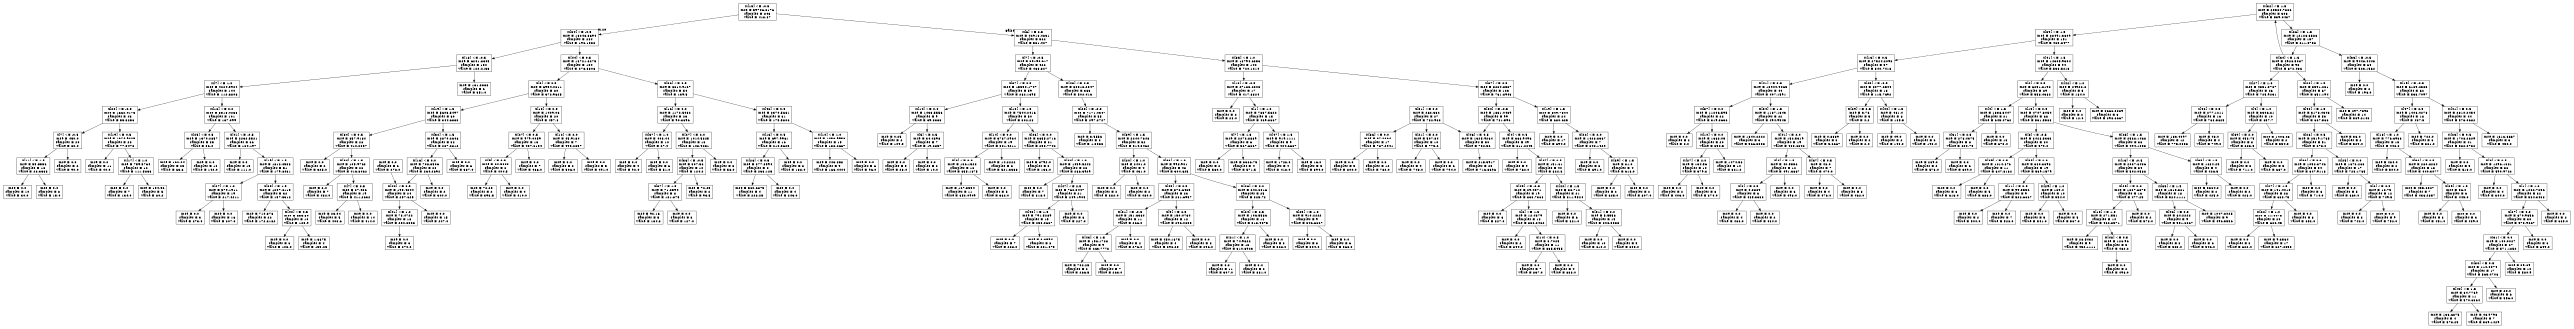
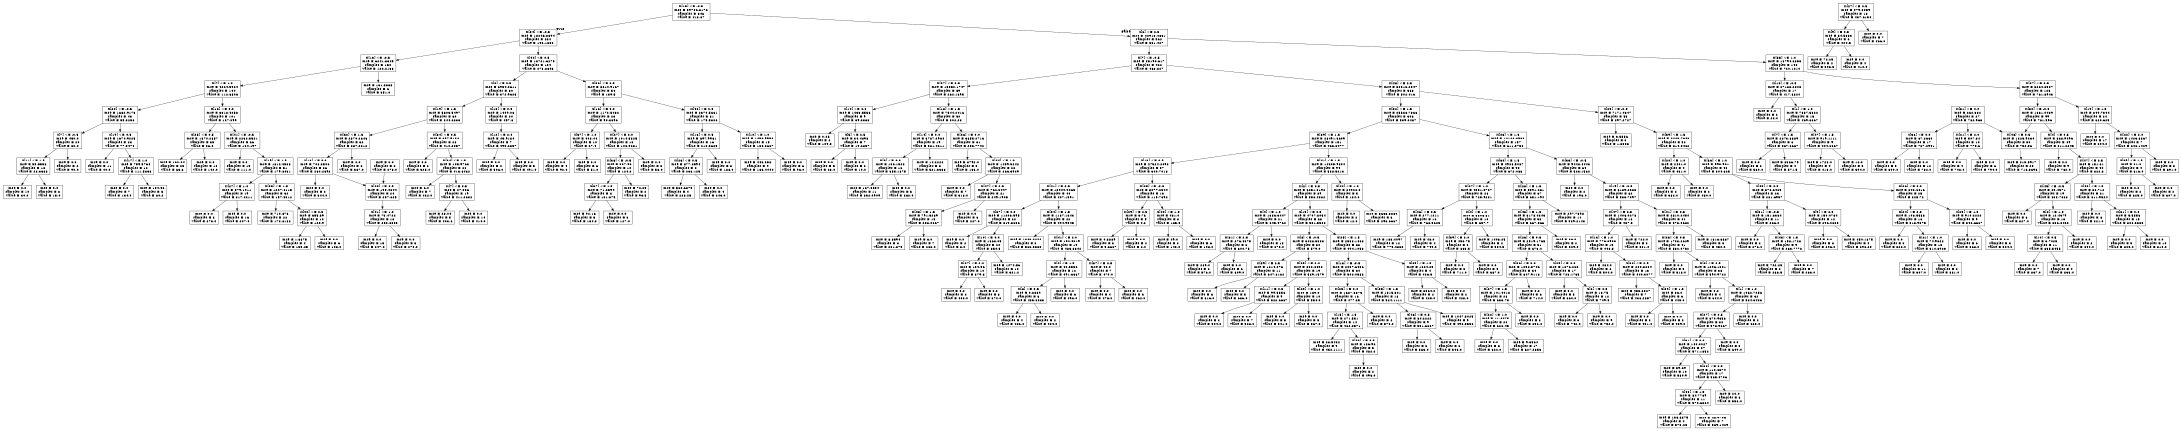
edge "X[34] <= 1.5 mse = 4928.5087 samples = 93 value = 672.086" -> "X[32] <= 1.5 mse = 25588.7866 samples = 308 value = 539.0487": now "X[48] <= 2.5 mse = 30313.2347 samples = 363 value = 502.416" -> "X[32] <= 1.5 mse = 25588.7866 samples = 308 value = 539.0487"
edge "X[13] <= 0.5 mse = 1409.06 samples = 20 value = 457.8" -> "X[27] <= 0.5 mse = 979.0059 samples = 13 value = 437.6154": removed
edge "X[40] <= 0.5 mse = 193.4844 samples = 24 value = 257.625" -> "mse = 0.0 samples = 15 value = 247.0": now "X[41] <= 1.0 mse = 73.4722 samples = 18 value = 250.8333" -> "mse = 0.0 samples = 15 value = 247.0"
